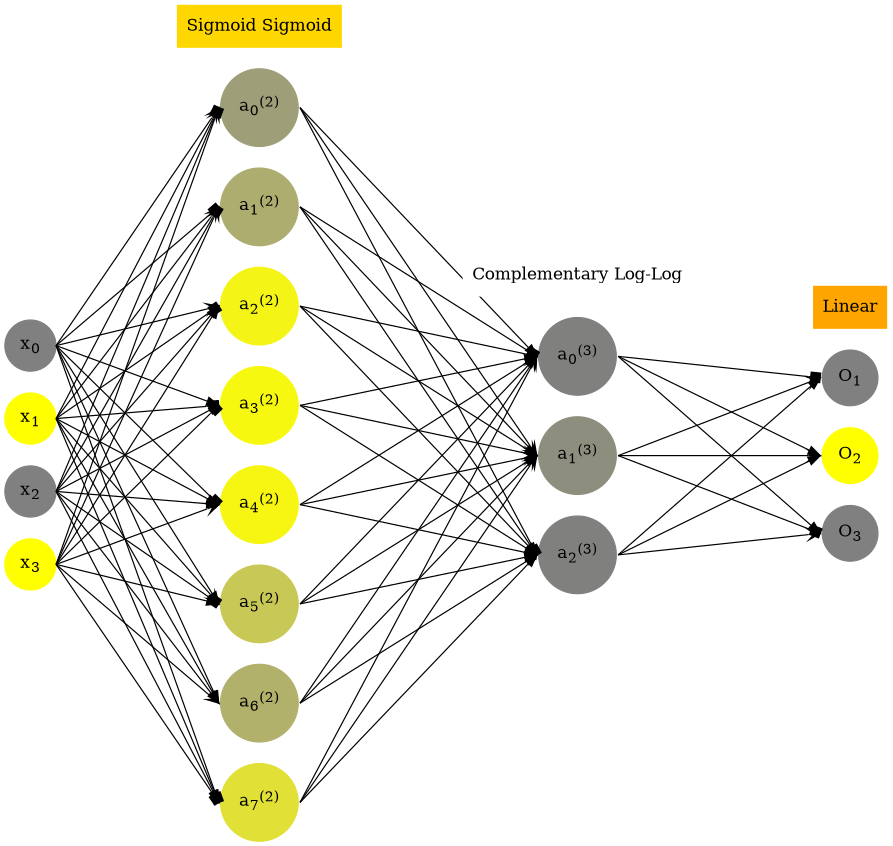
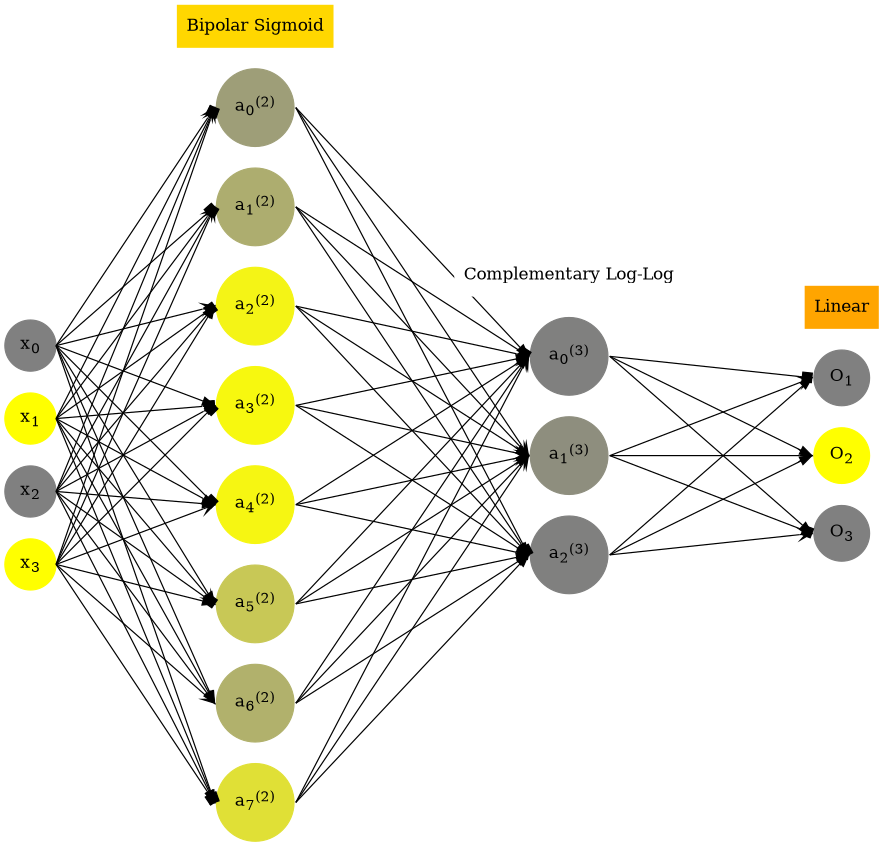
node "Sigmoid Sigmoid": label "Sigmoid Sigmoid" -> "Bipolar Sigmoid"
